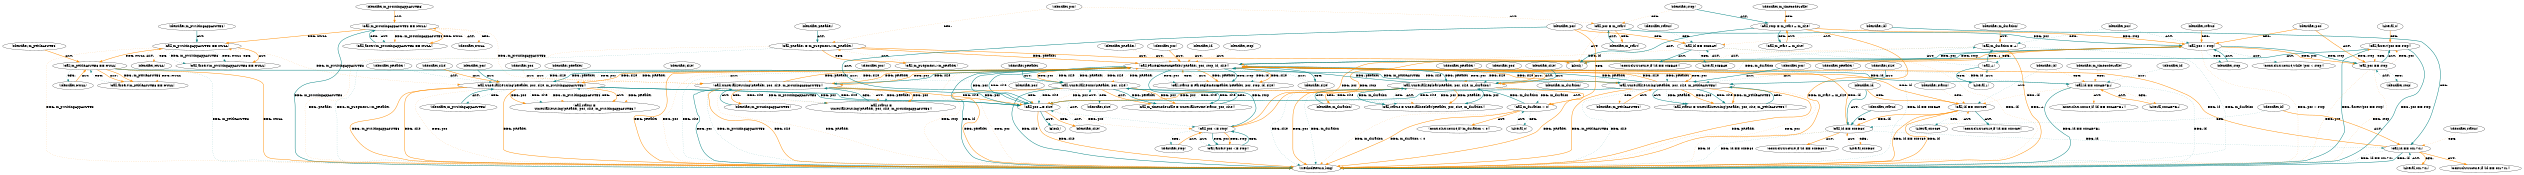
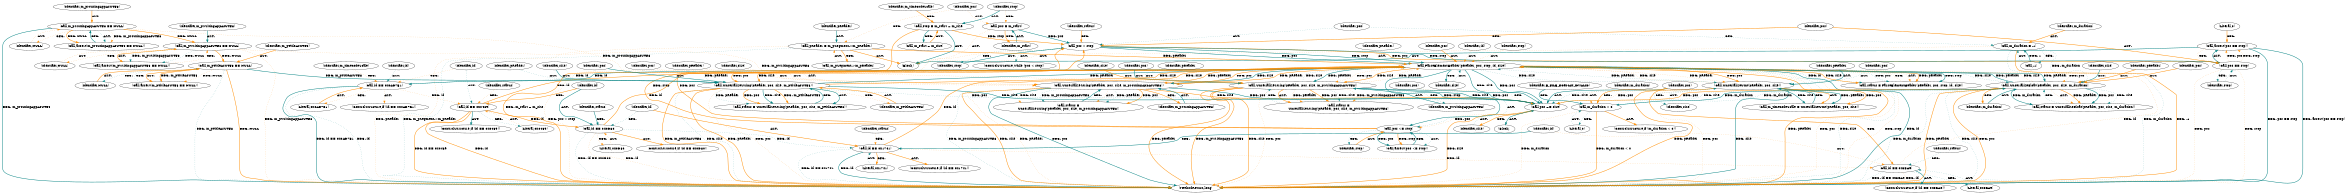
node "(Identifier,E_FILE_FORMAT_INVALID)": added
node "(Literal,1)": removed
node "(Call,m_timecodeScale = UnserializeUInt(status, pos, size))": label "(Call,m_timecodeScale = UnserializeUInt(status, pos, size))" -> "(Call,m_timecodeScale = UnserializeUInt(pReader, pos, size))"
edge "(Call,id == 0x1741)" -> "(Call,id == 0x3BA9)": added, label "DDG: id"
